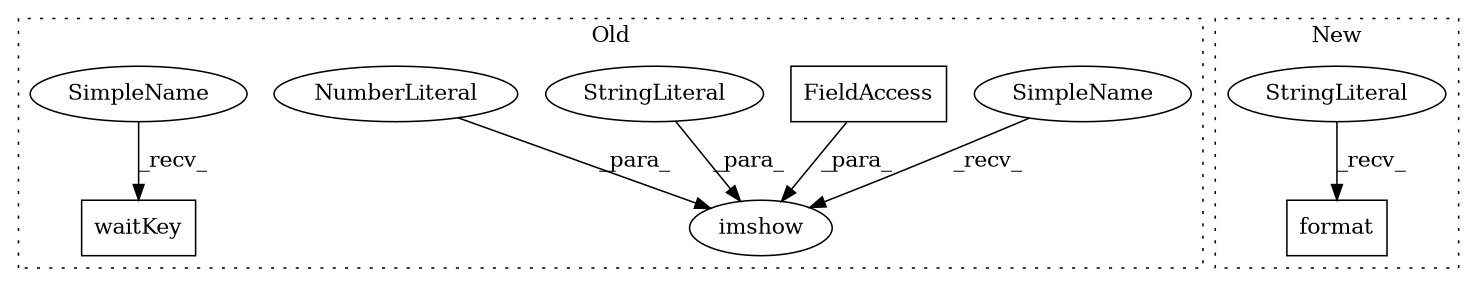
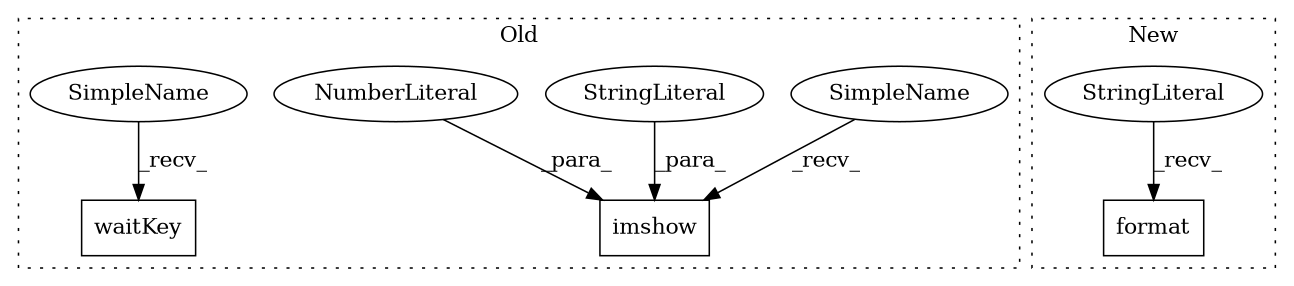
node "FieldAccess": removed
node "imshow": shape ellipse -> box
